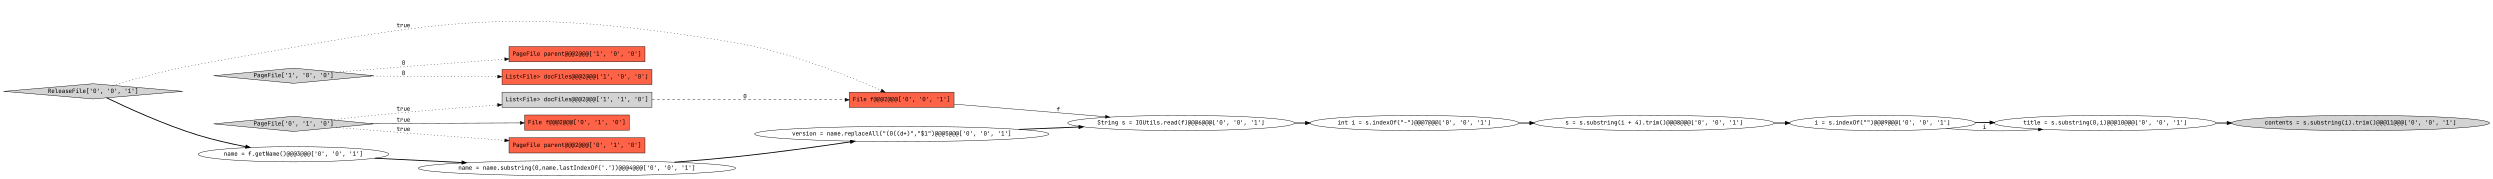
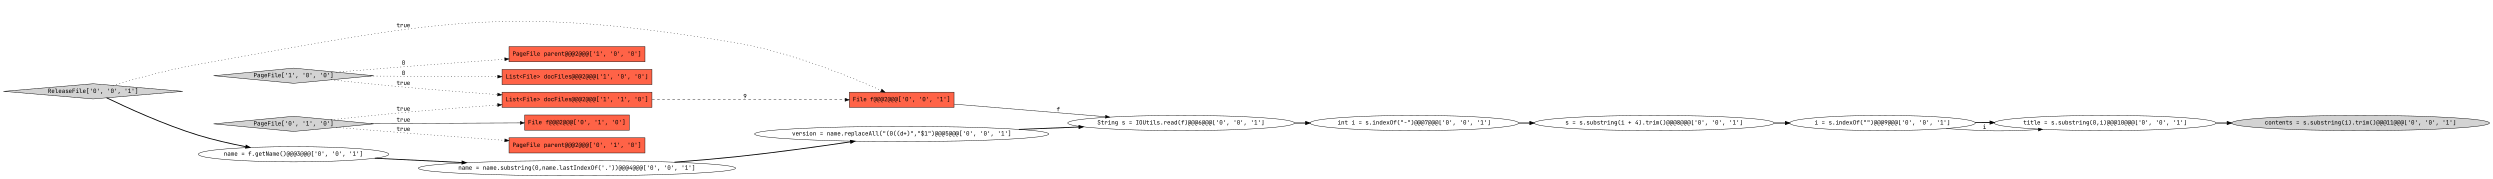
edge "PageFile['1', '0', '0']" -> "List<File> docFiles@@@2@@@['1', '1', '0']": added, label "true"
edge "List<File> docFiles@@@2@@@['1', '1', '0']" -> "File f@@@2@@@['0', '0', '1']": label "0" -> "9"
node "List<File> docFiles@@@2@@@['1', '1', '0']": fillcolor lightgray -> tomato
